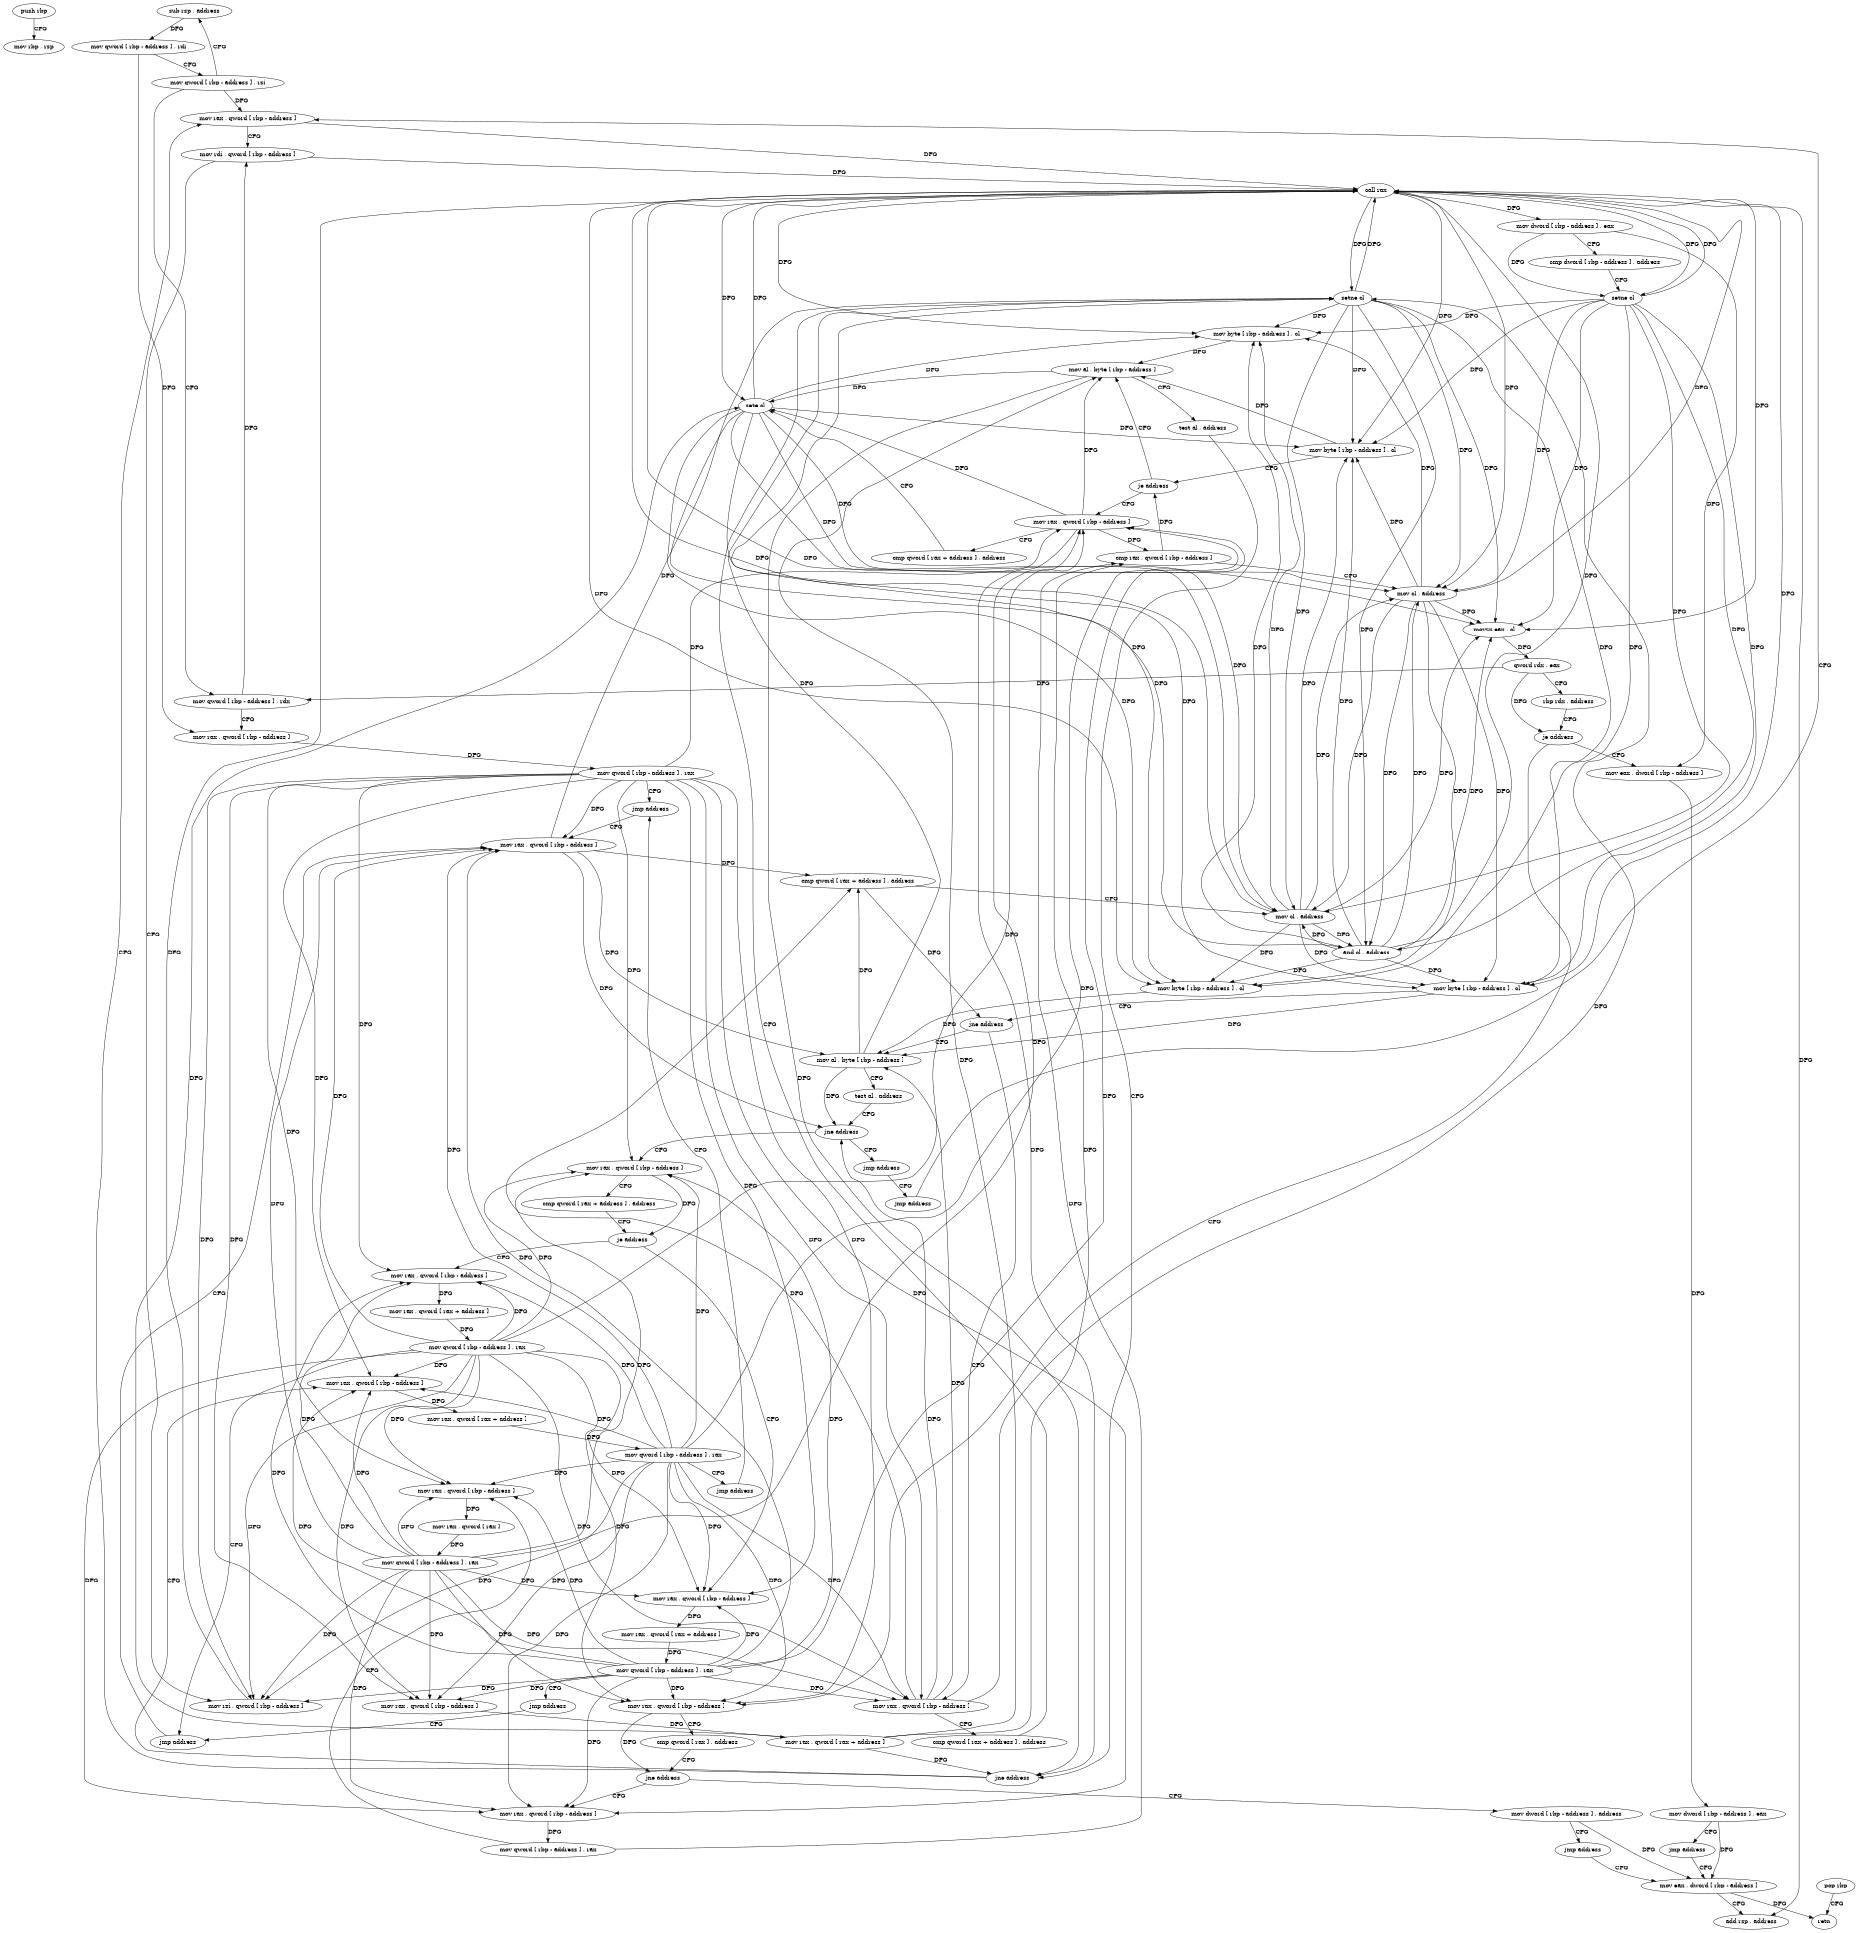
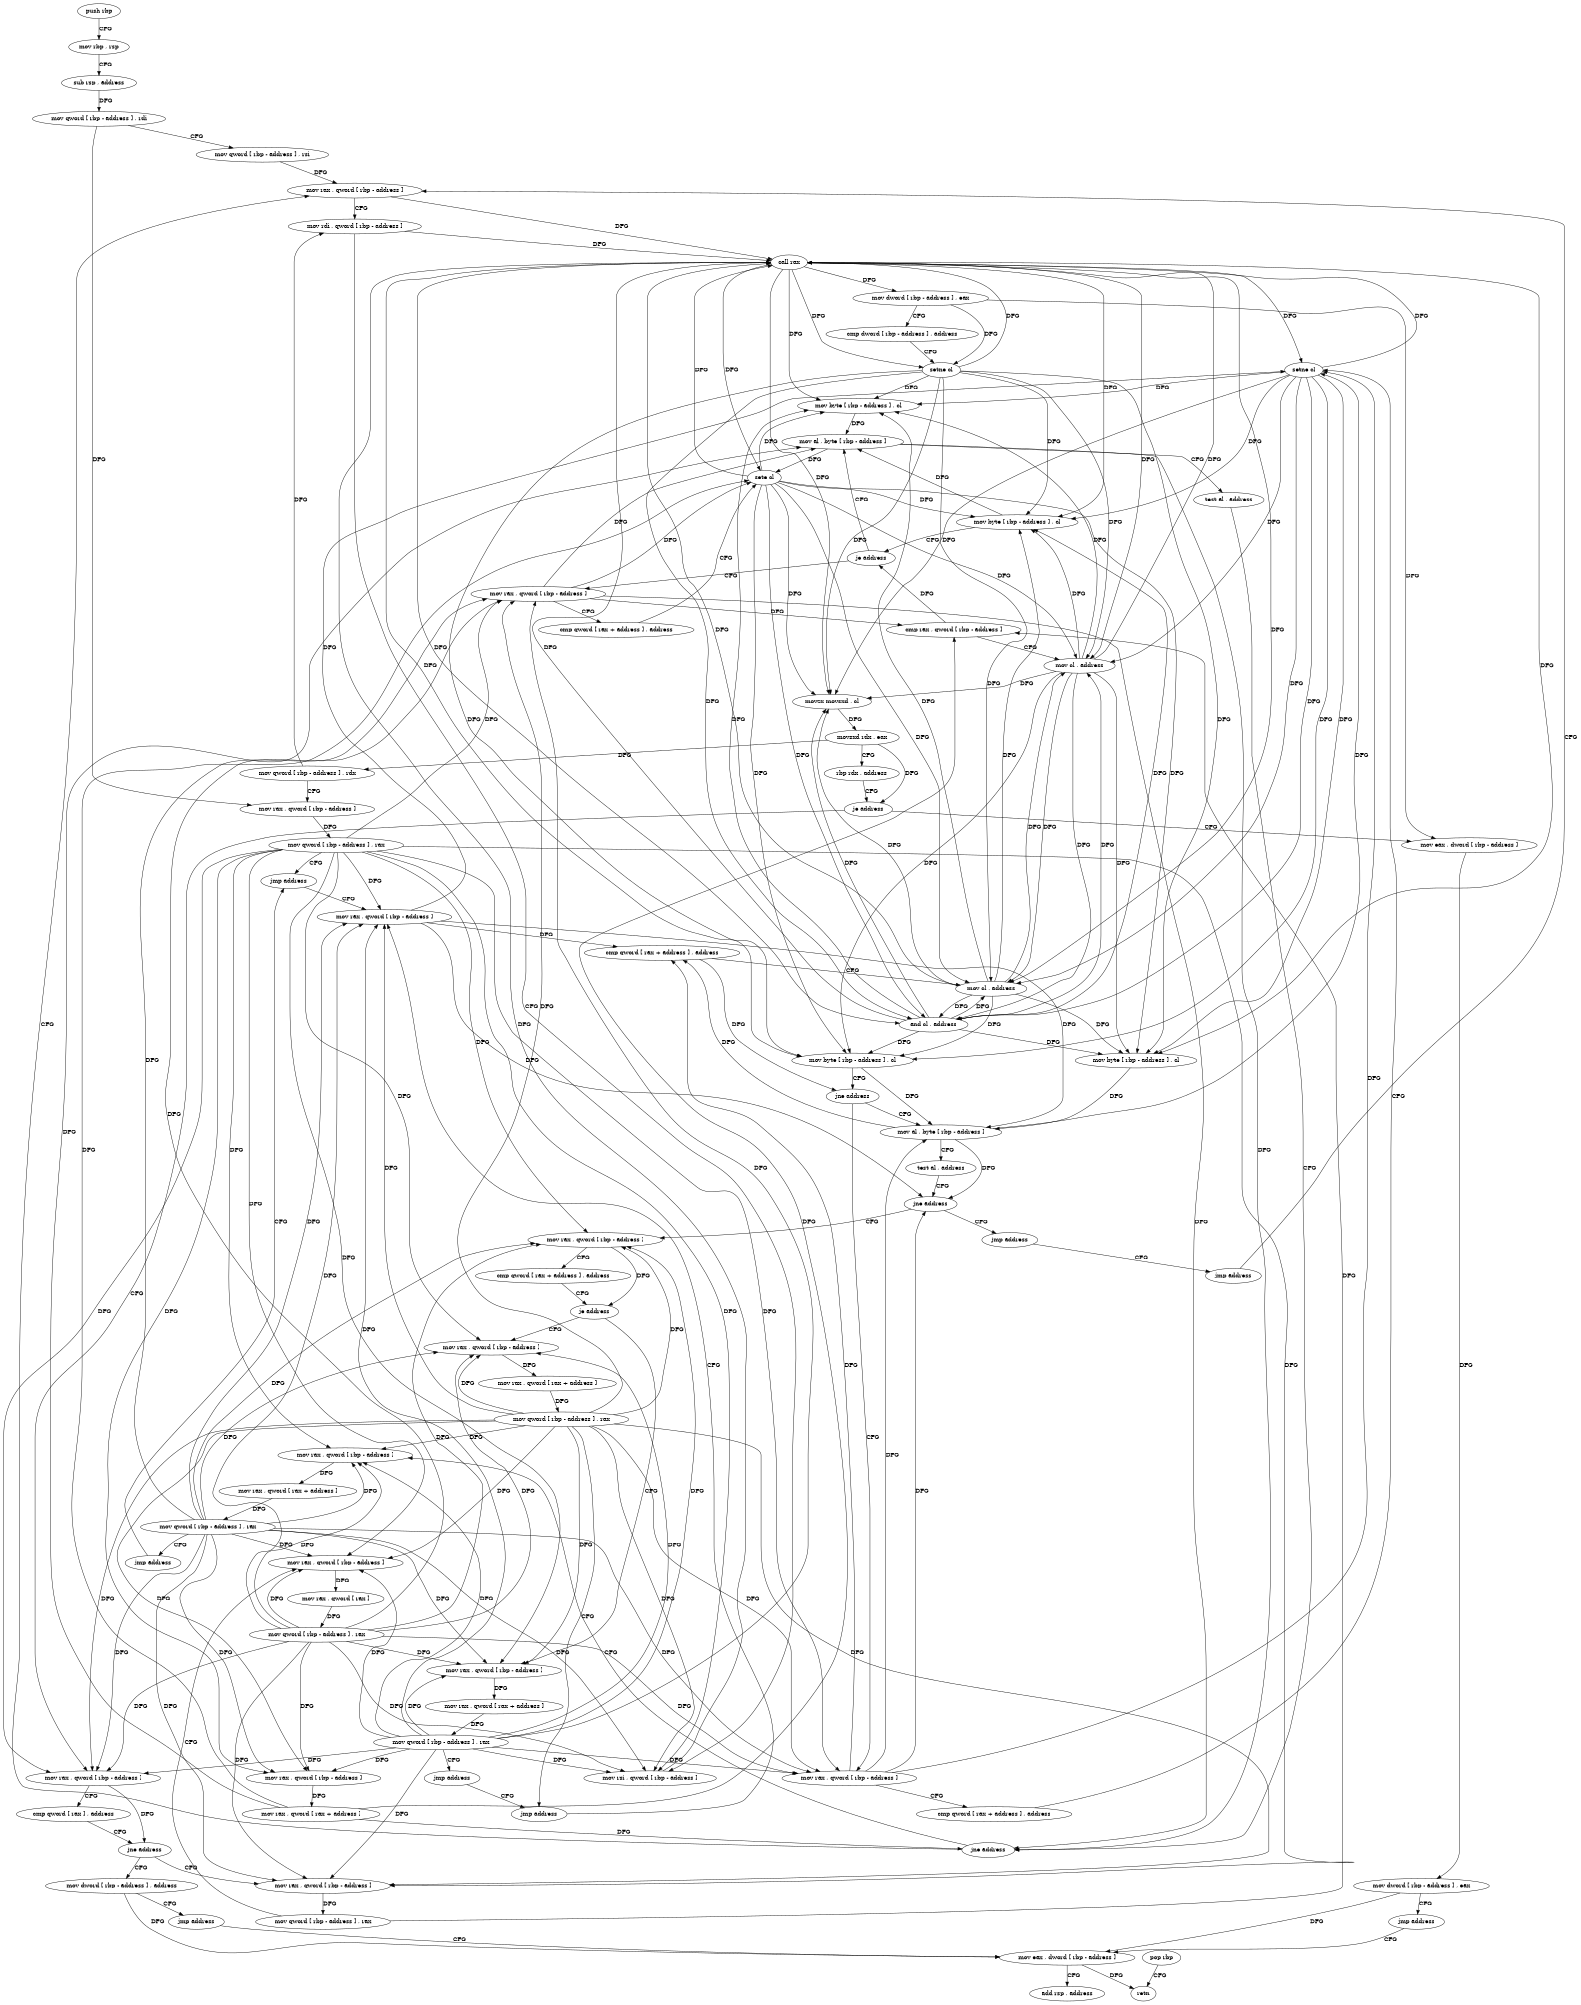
edge "mov qword [ rbp - address ] , rsi" -> "sub rsp , address": now "mov rbp , rsp" -> "sub rsp , address"
edge "mov qword [ rbp - address ] , rsi" -> "mov qword [ rbp - address ] , rdx": removed, label "CFG"
node "movzx eax , cl": label "movzx eax , cl" -> "movzx movsxd , cl"
node "qword rdx , eax": label "qword rdx , eax" -> "movsxd rdx , eax"
edge "call rax" -> "add rsp , address": now "call rax" -> "and cl , address"
